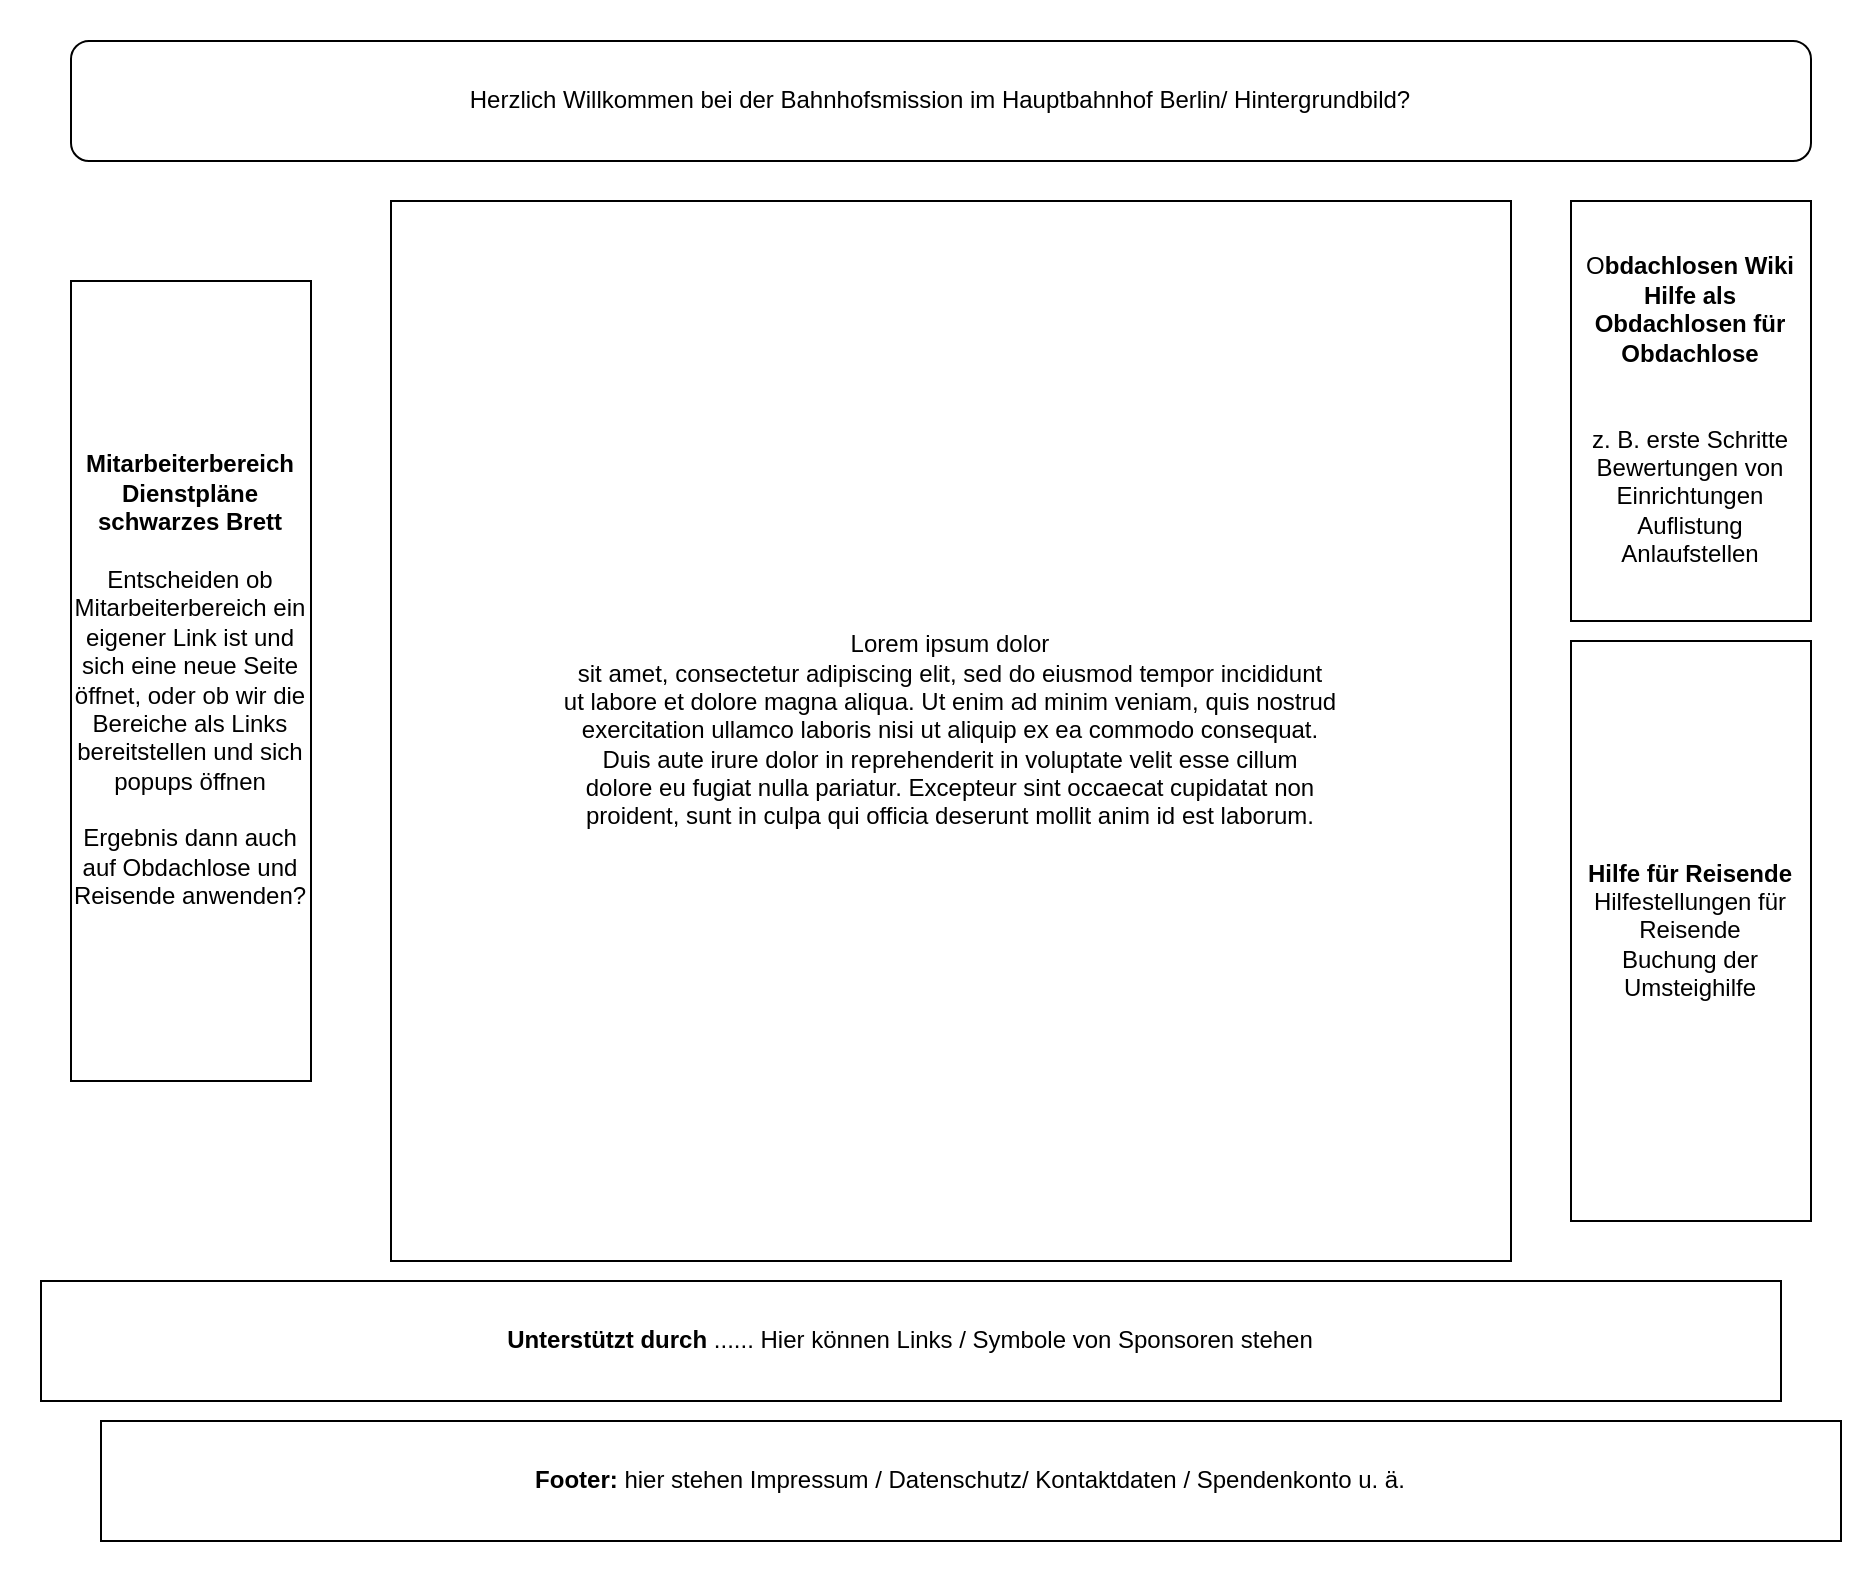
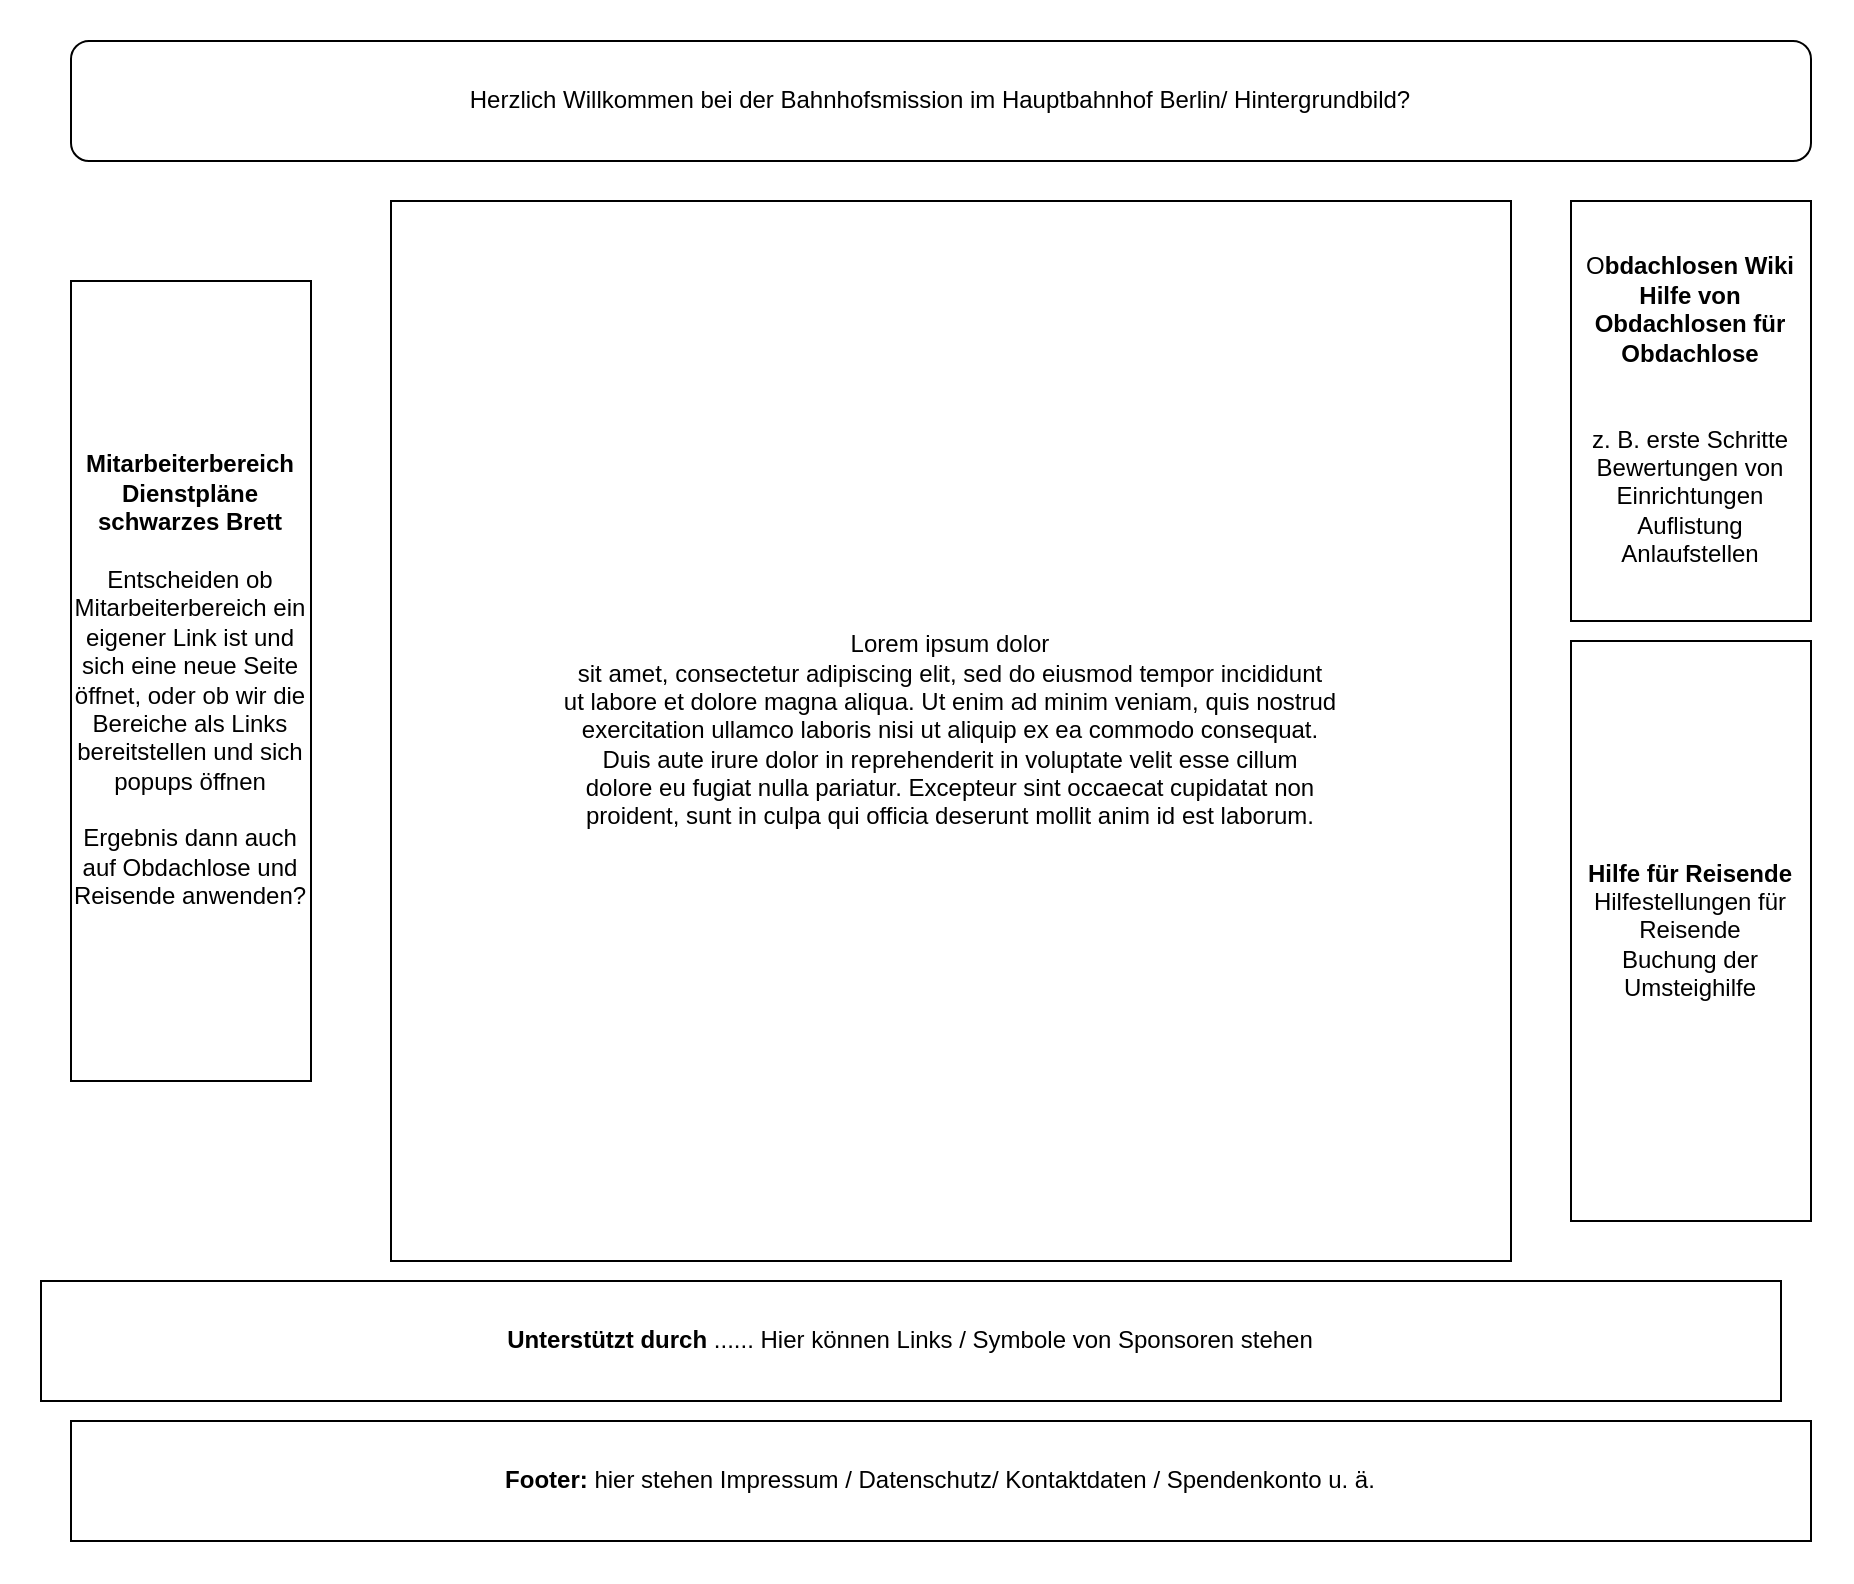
node "Obdachlosen Wiki Hilfe als Obdachlosen für Obdachlose z. B. erste Schritte Bewertungen von Einrichtungen Auflistung Anlaufstellen": label "Obdachlosen Wiki Hilfe als Obdachlosen für Obdachlose z. B. erste Schritte Bewertungen von Einrichtungen Auflistung Anlaufstellen" -> "Obdachlosen Wiki Hilfe von Obdachlosen für Obdachlose z. B. erste Schritte Bewertungen von Einrichtungen Auflistung Anlaufstellen"
node "Footer: hier stehen Impressum / Datenschutz/ Kontaktdaten / Spendenkonto u. ä.": moved (971, 1481) -> (941, 1481)
